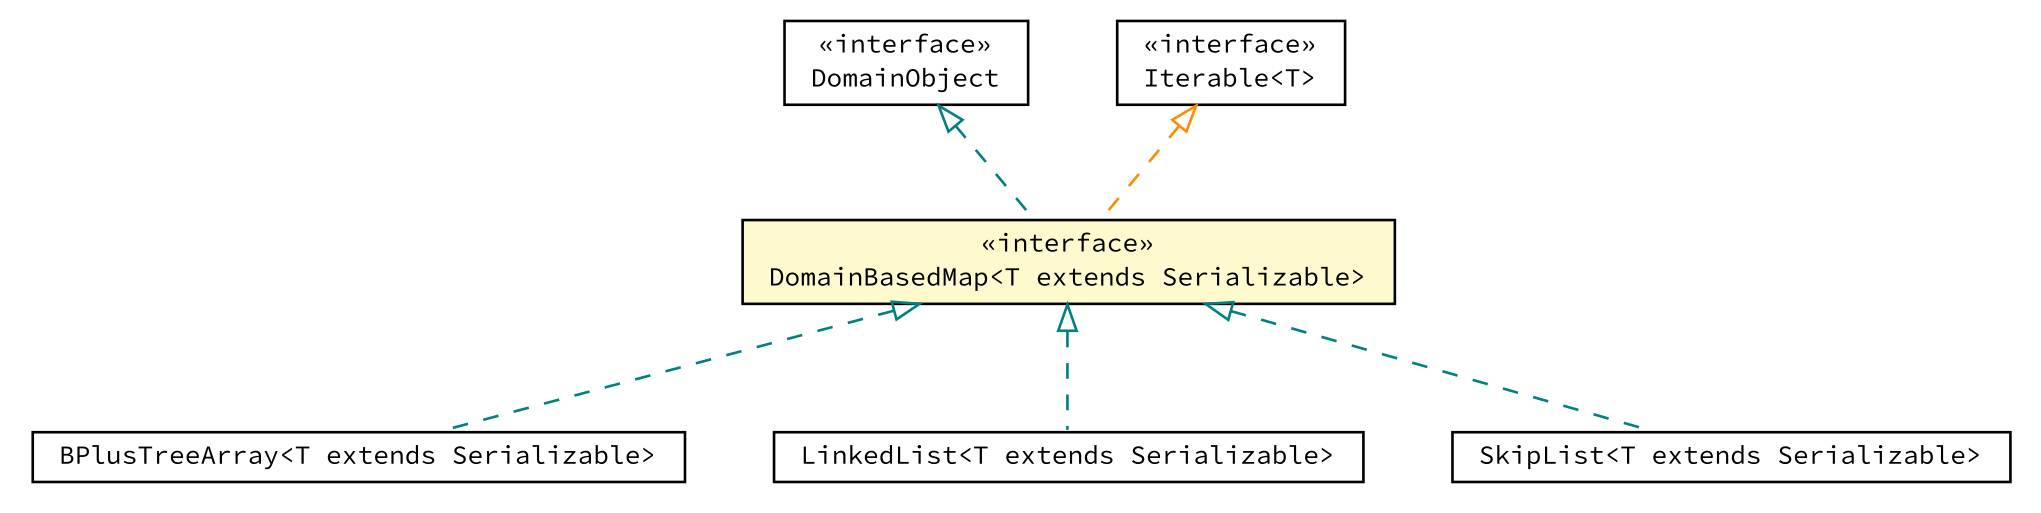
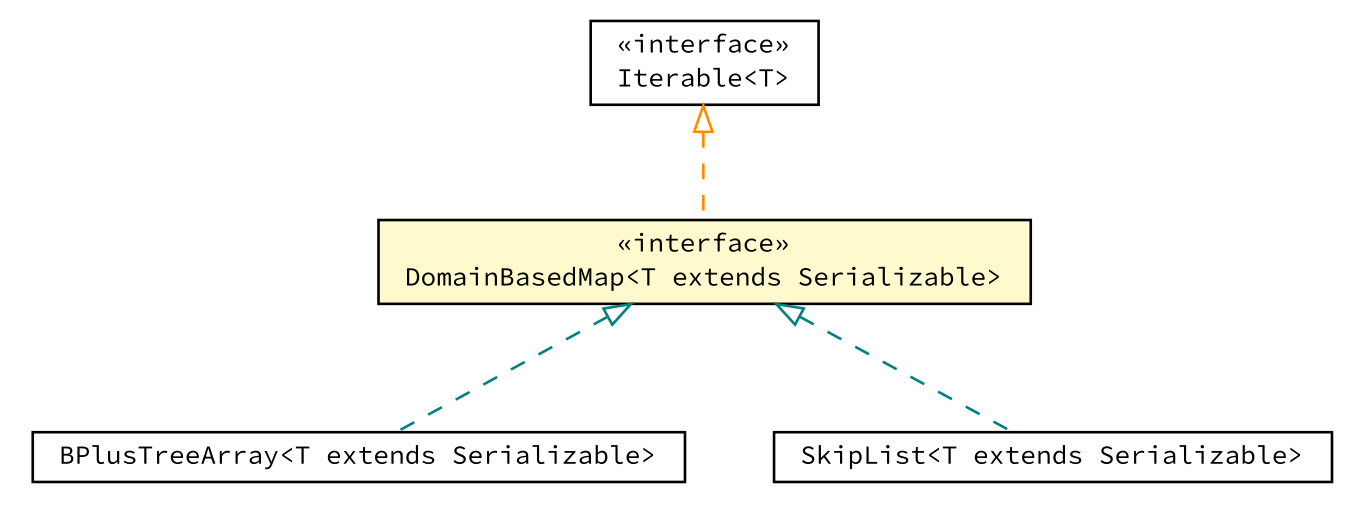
node "DomainObject": removed
node "LinkedList<T extends Serializable>": removed
